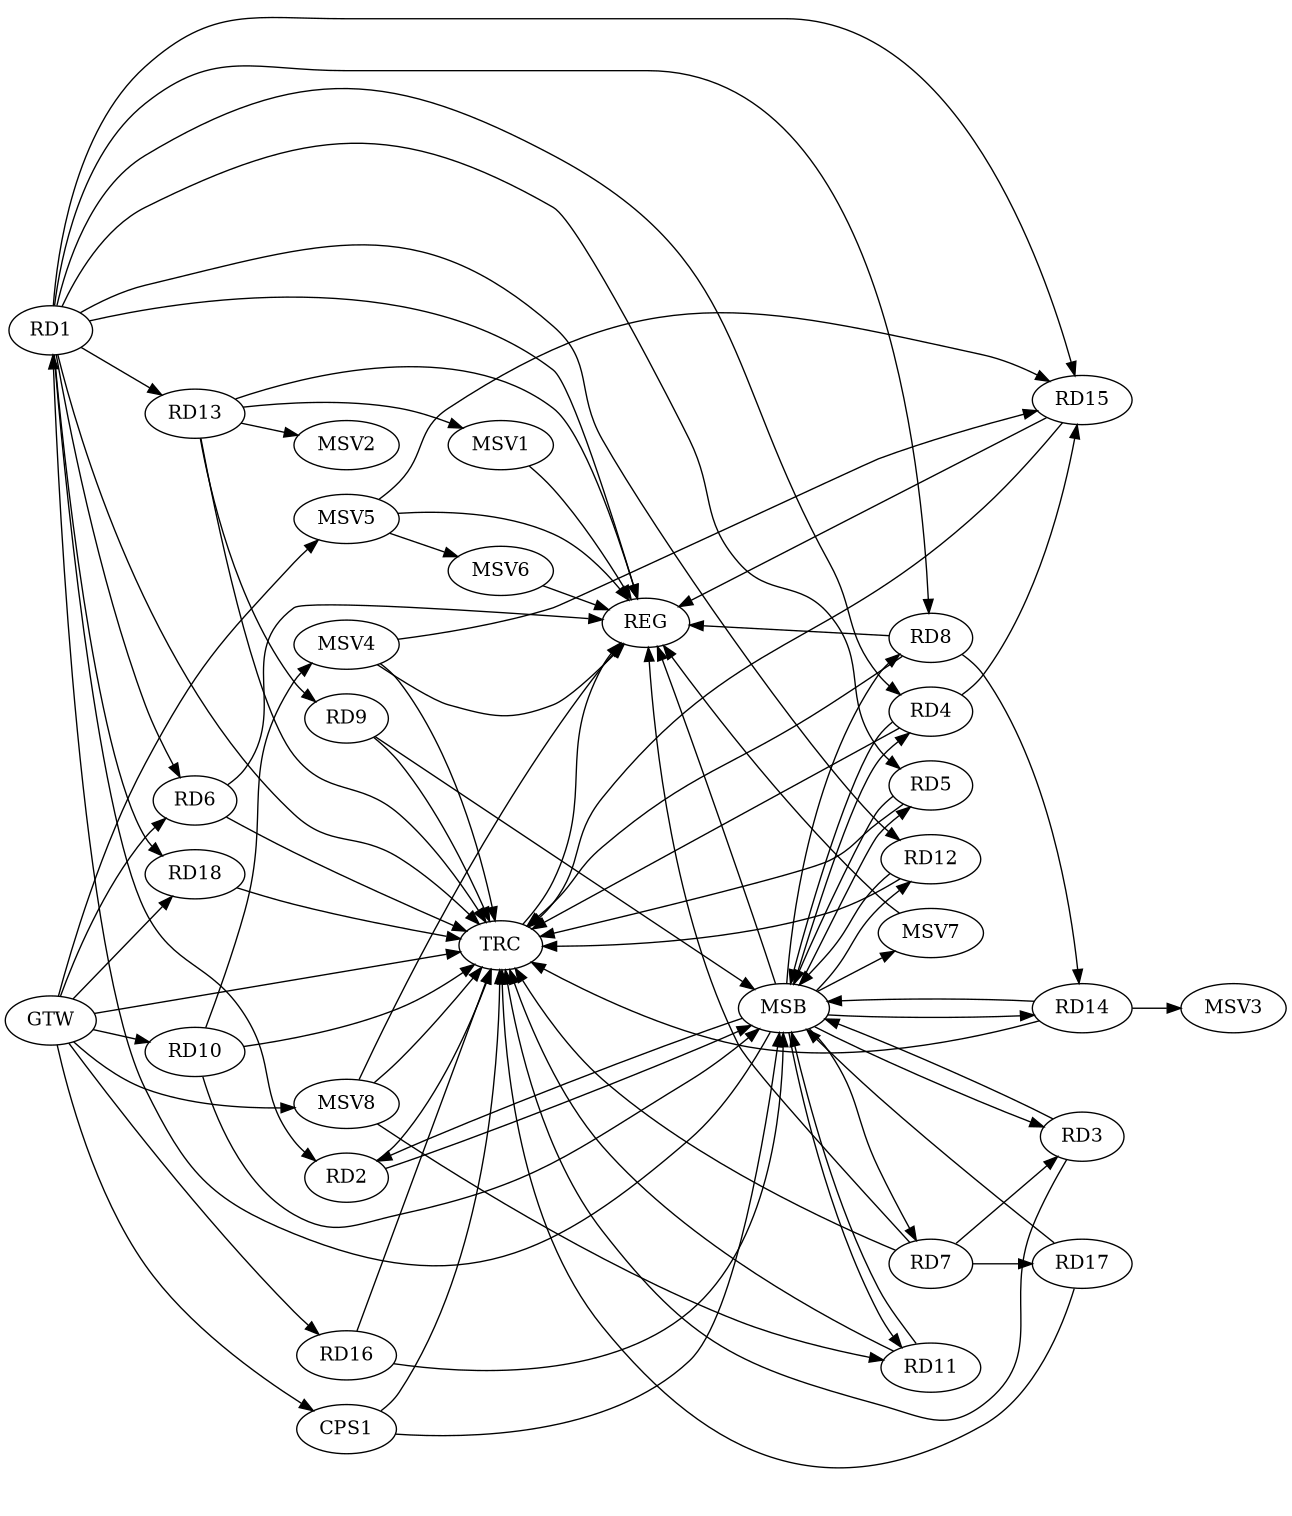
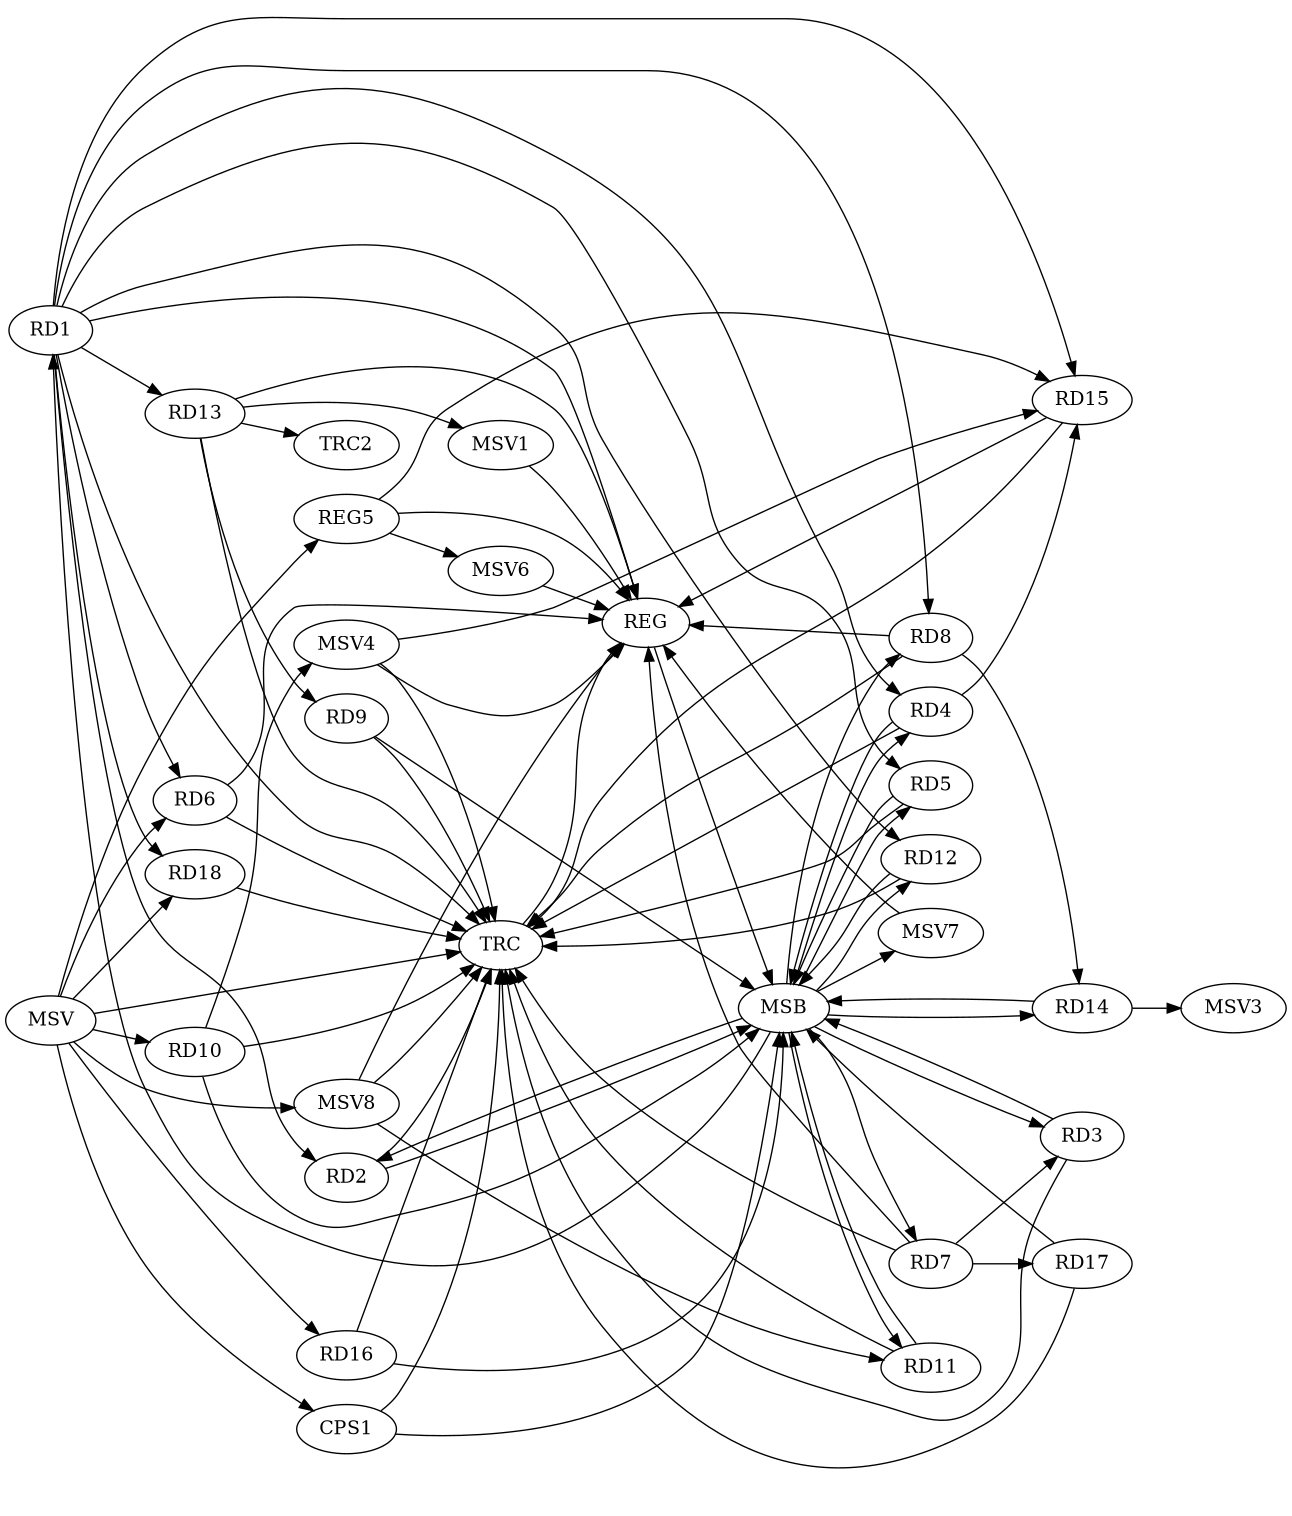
node "MSV2": label "MSV2" -> "TRC2"
node "MSV5": label "MSV5" -> "REG5"
edge "MSB" -> "REG": reversed
node "GTW": label "GTW" -> "MSV"
edge "RD14" -> "TRC": removed
